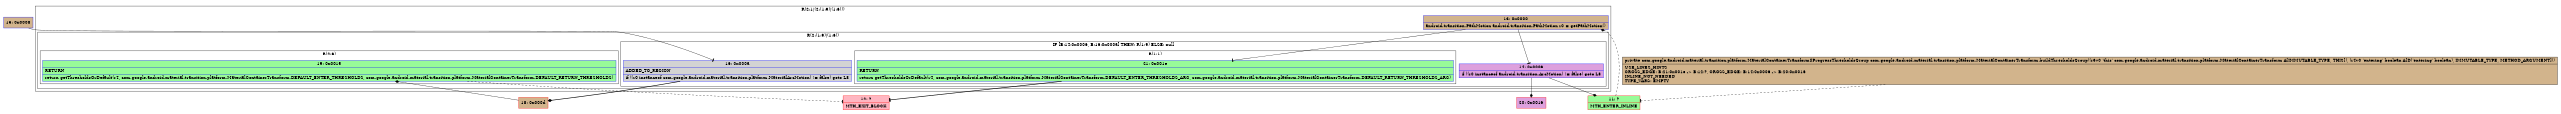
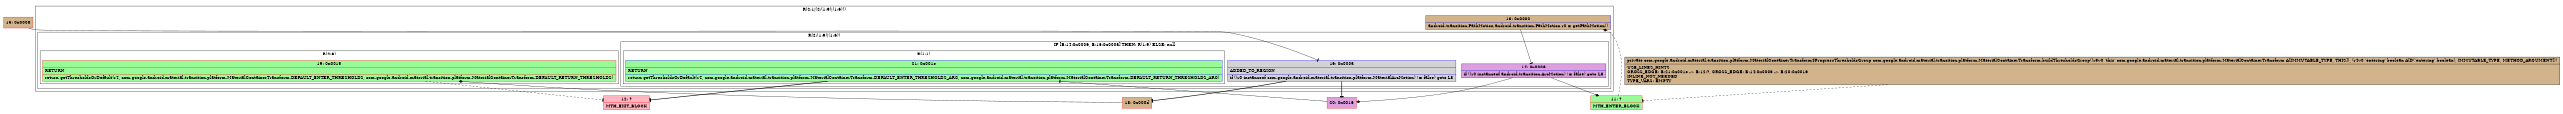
node "15: 0x0008": color blue -> red
edge "13: 0x0000" -> "21: 0x001e": now "20: 0x0016" -> "21: 0x001e"
node "19: 0x0015": color blue -> red
edge "16: 0x000a" -> "20: 0x0016": added
edge "16: 0x000a" -> "18: 0x000d": arrowhead diamond -> tee
node "11: ?": text "MTH_ENTER_INLINE" -> "MTH_ENTER_BLOCK"
